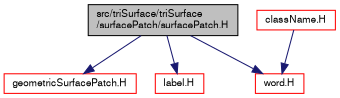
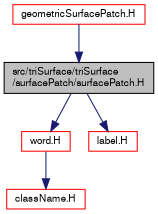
edge "className.H" -> "word.H": reversed
edge "src/triSurface/triSurface /surfacePatch/surfacePatch.H" -> "geometricSurfacePatch.H": reversed
